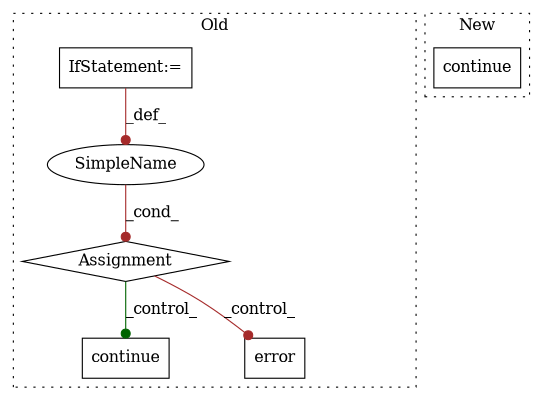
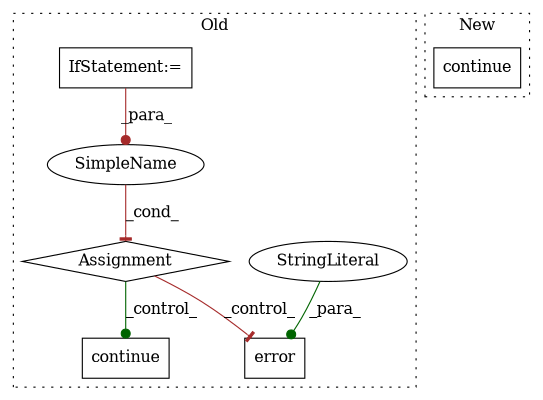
edge "IfStatement:=" -> "SimpleName": label "_def_" -> "_para_"
edge "SimpleName" -> "Assignment": arrowhead dot -> tee
node "StringLiteral": added
edge "Assignment" -> "error": arrowhead dot -> tee
